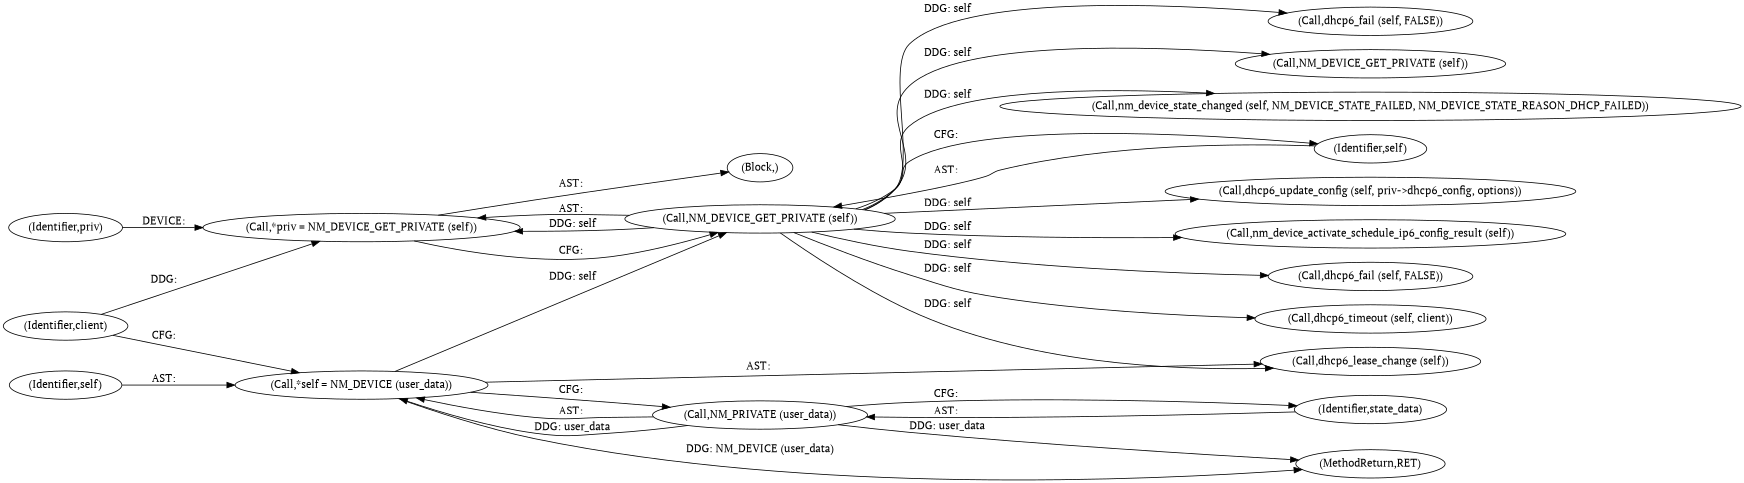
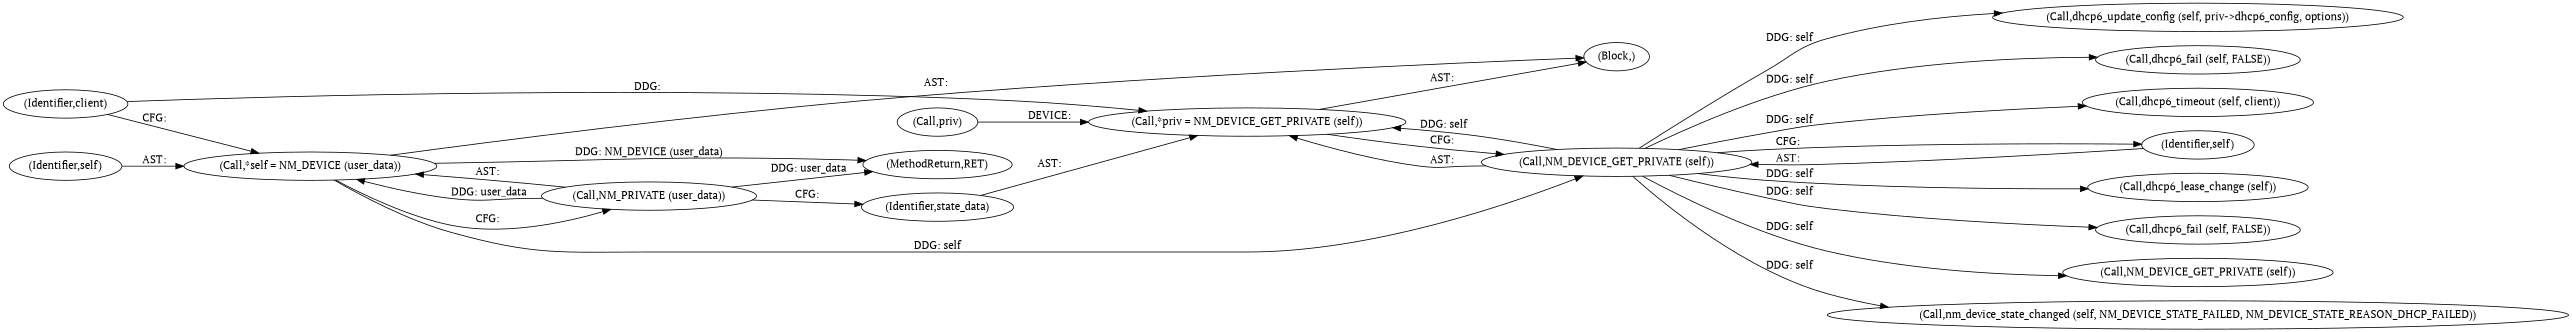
node "(Identifier,priv)": label "(Identifier,priv)" -> "(Call,priv)"
node "(Call,nm_device_activate_schedule_ip6_config_result (self))": removed
edge "(Call,*self = NM_DEVICE (user_data))" -> "(Call,dhcp6_lease_change (self))": now "(Call,*self = NM_DEVICE (user_data))" -> "(Block,)"
edge "(Identifier,state_data)" -> "(Call,NM_PRIVATE (user_data))": now "(Identifier,state_data)" -> "(Call,*priv = NM_DEVICE_GET_PRIVATE (self))"
